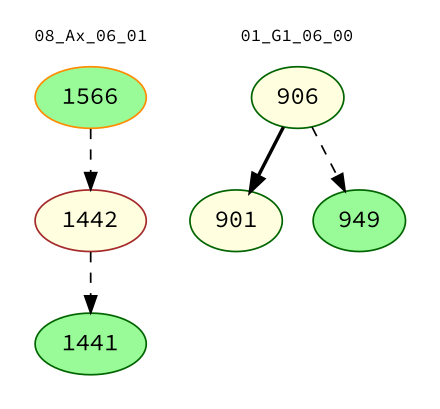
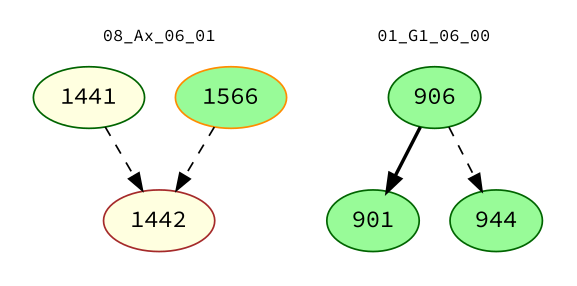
node "906": fillcolor lightyellow -> palegreen
node "901": fillcolor lightyellow -> palegreen
node "949": label "949" -> "944"
edge "1442" -> "1441": reversed
node "1441": fillcolor palegreen -> lightyellow
